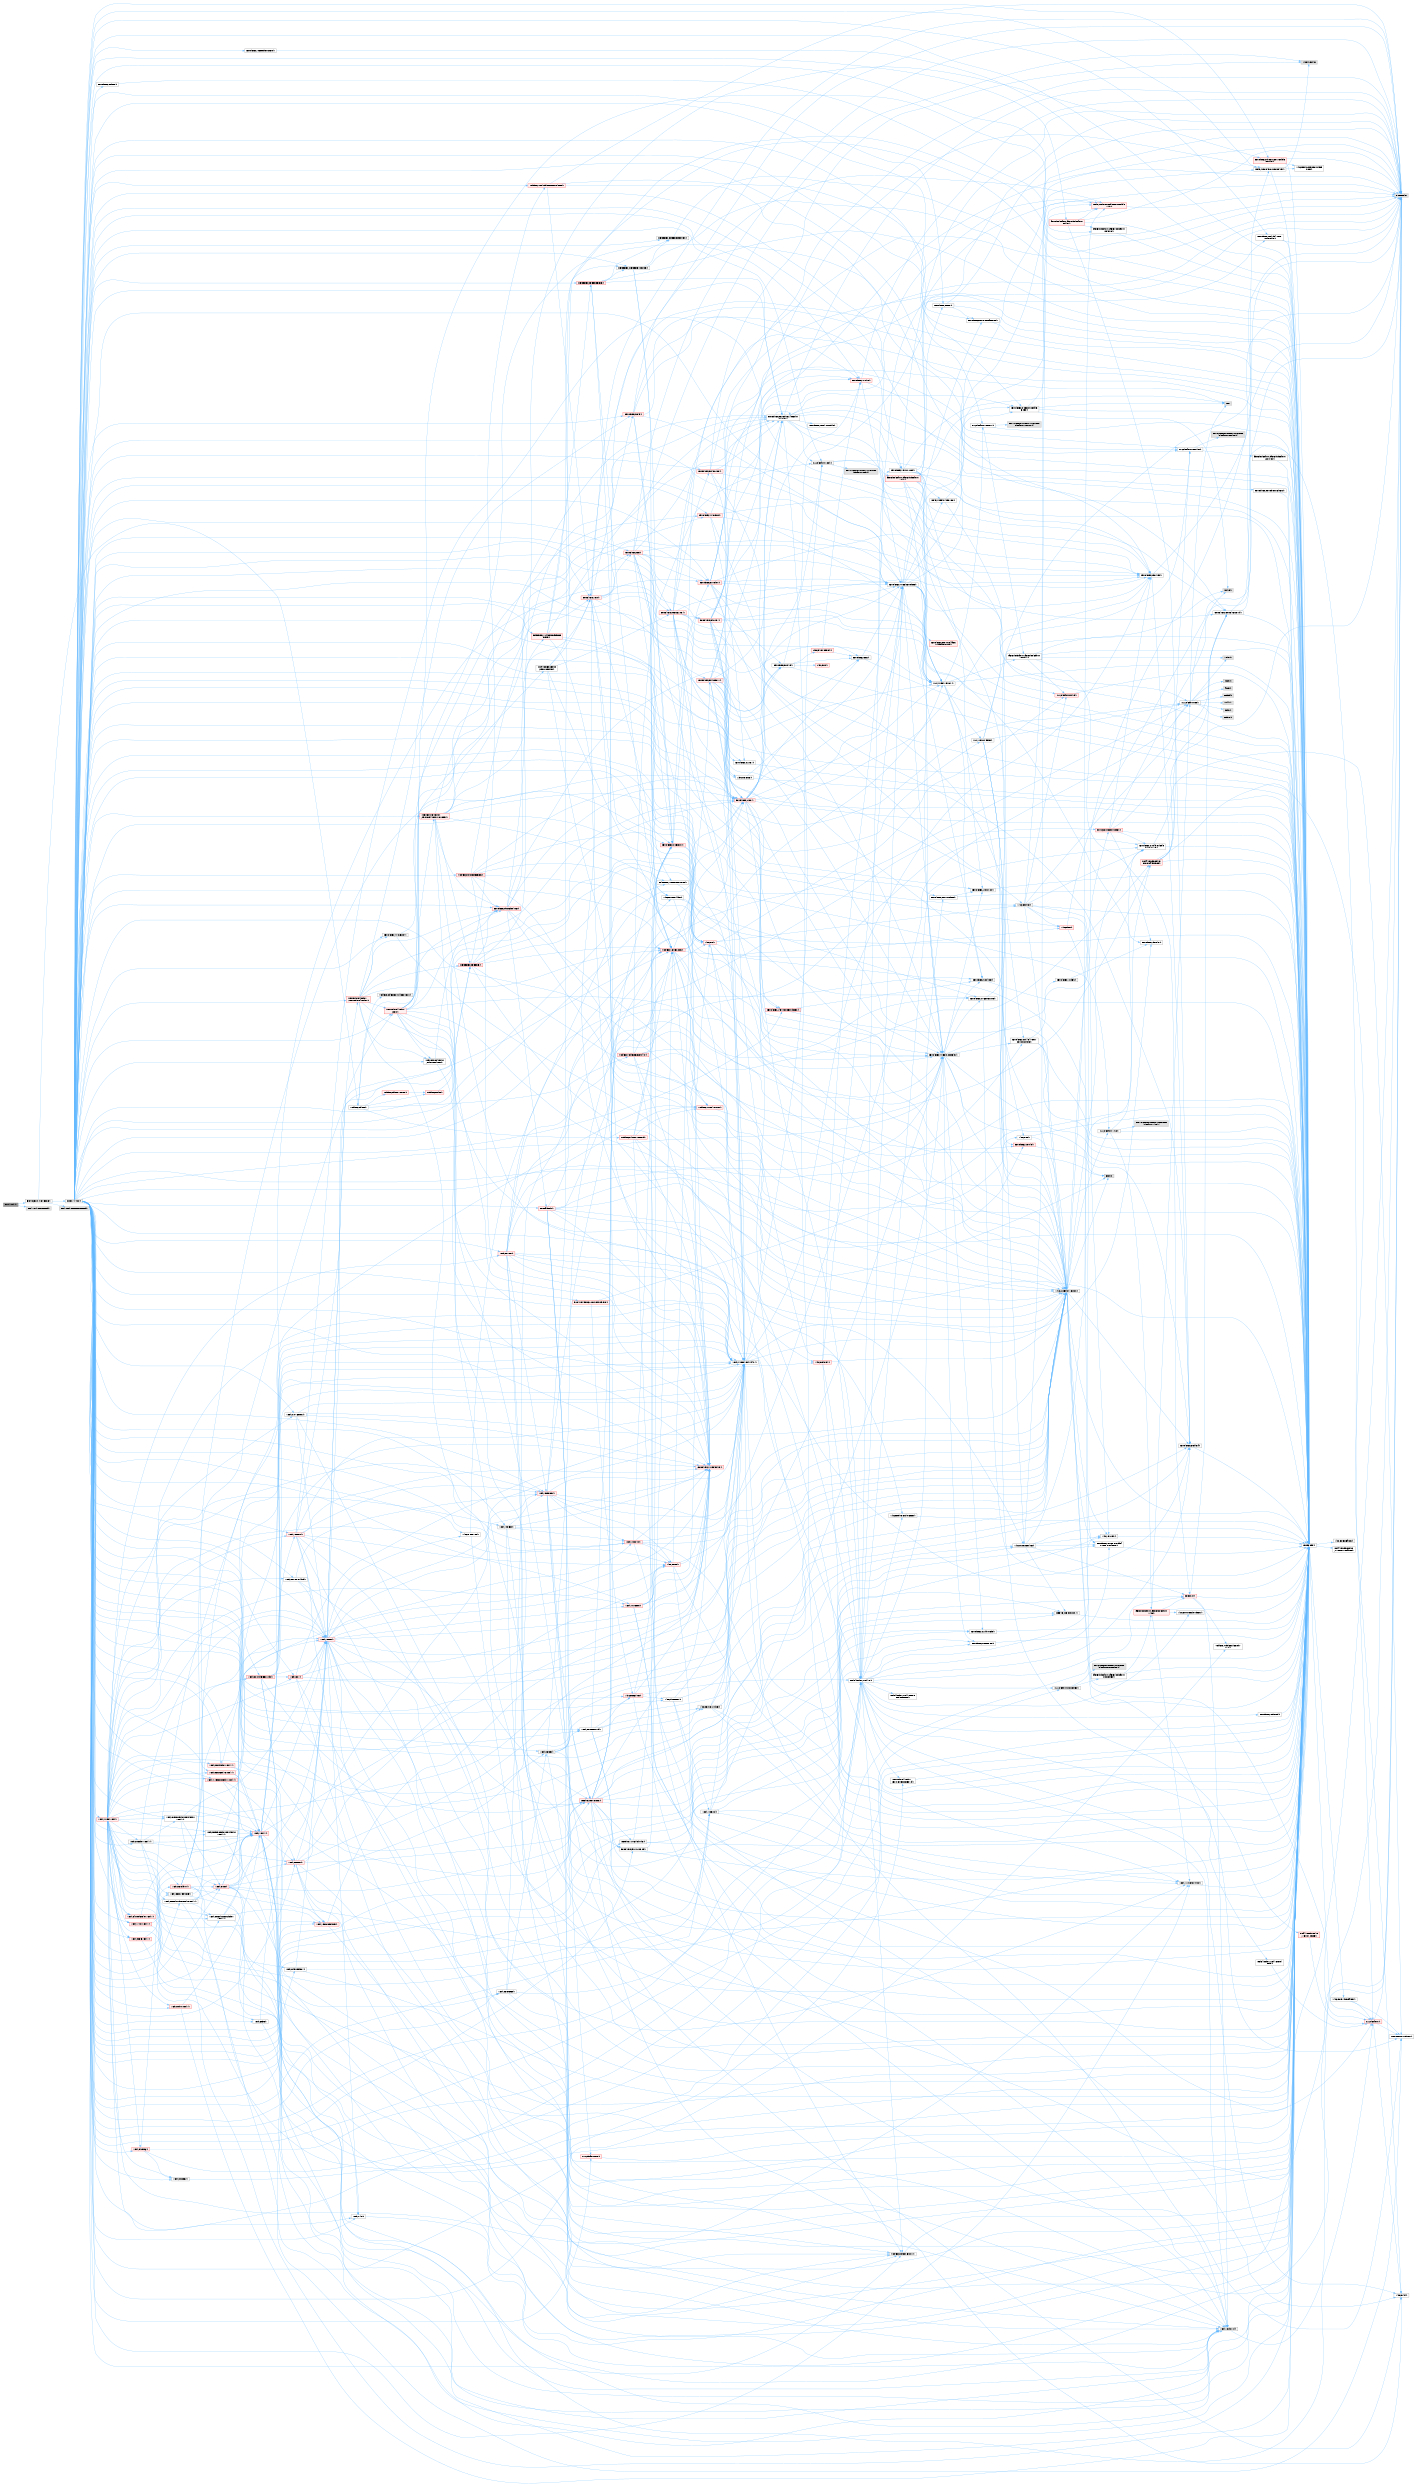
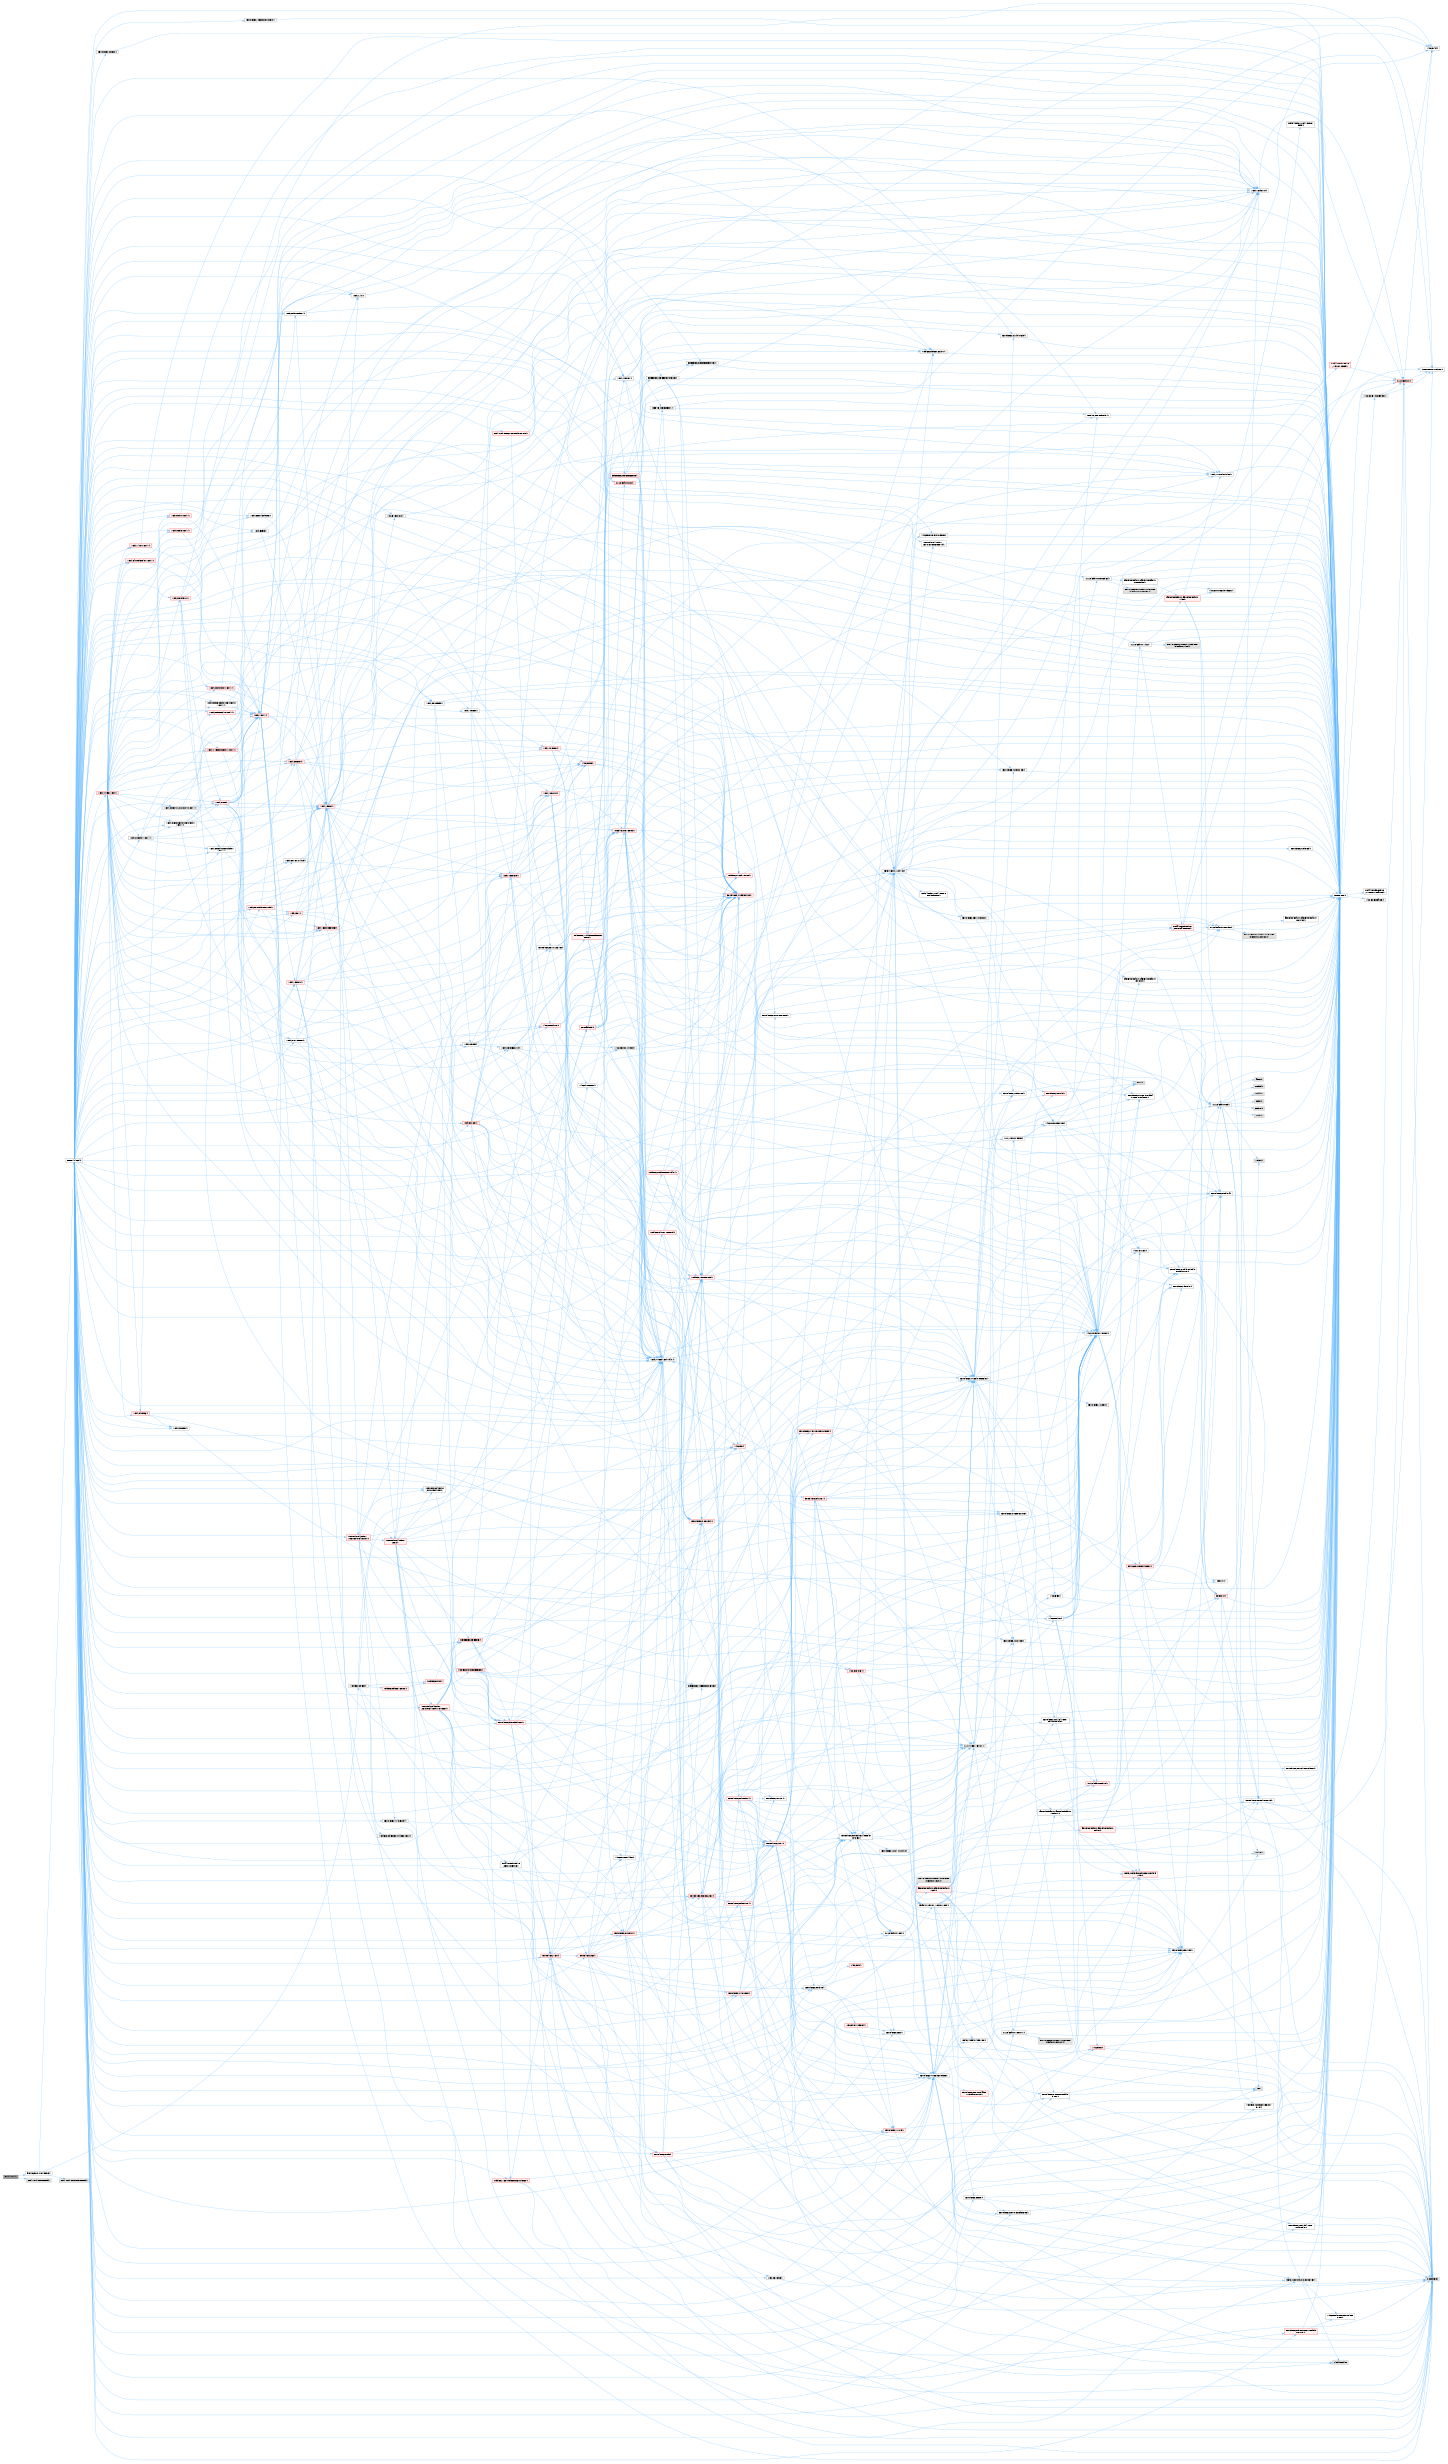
node "Templates/MemoryOps.h": label "Templates/MemoryOps.h" -> "PlatformMemory/MemoryOps.h"
edge "HAL/MemoryBase.h" -> "HAL/PlatformAtomics.h": now "Templates/UnrealTypeTraits.h" -> "HAL/PlatformAtomics.h"
edge "Containers/SparseArray.h" -> "Math/UnrealMathUtility.h": reversed
node "Templates/RemoveExtent.h": added
node "IsEnum.h": added
node "Logging/NumericLimits.h": label "Logging/NumericLimits.h" -> "Logging/LogCategory.h"
